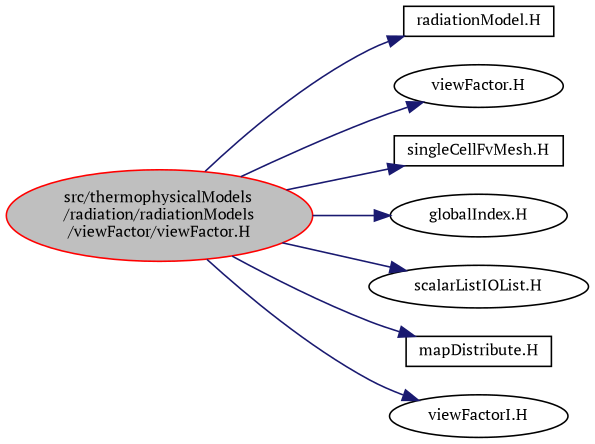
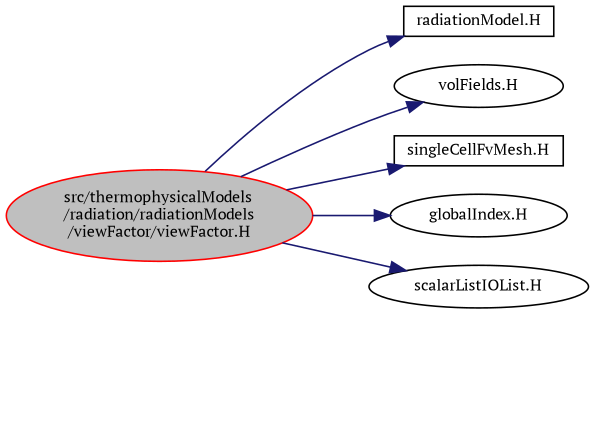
node "viewFactor.H": label "viewFactor.H" -> "volFields.H"
node "mapDistribute.H": removed
node "viewFactorI.H": removed
